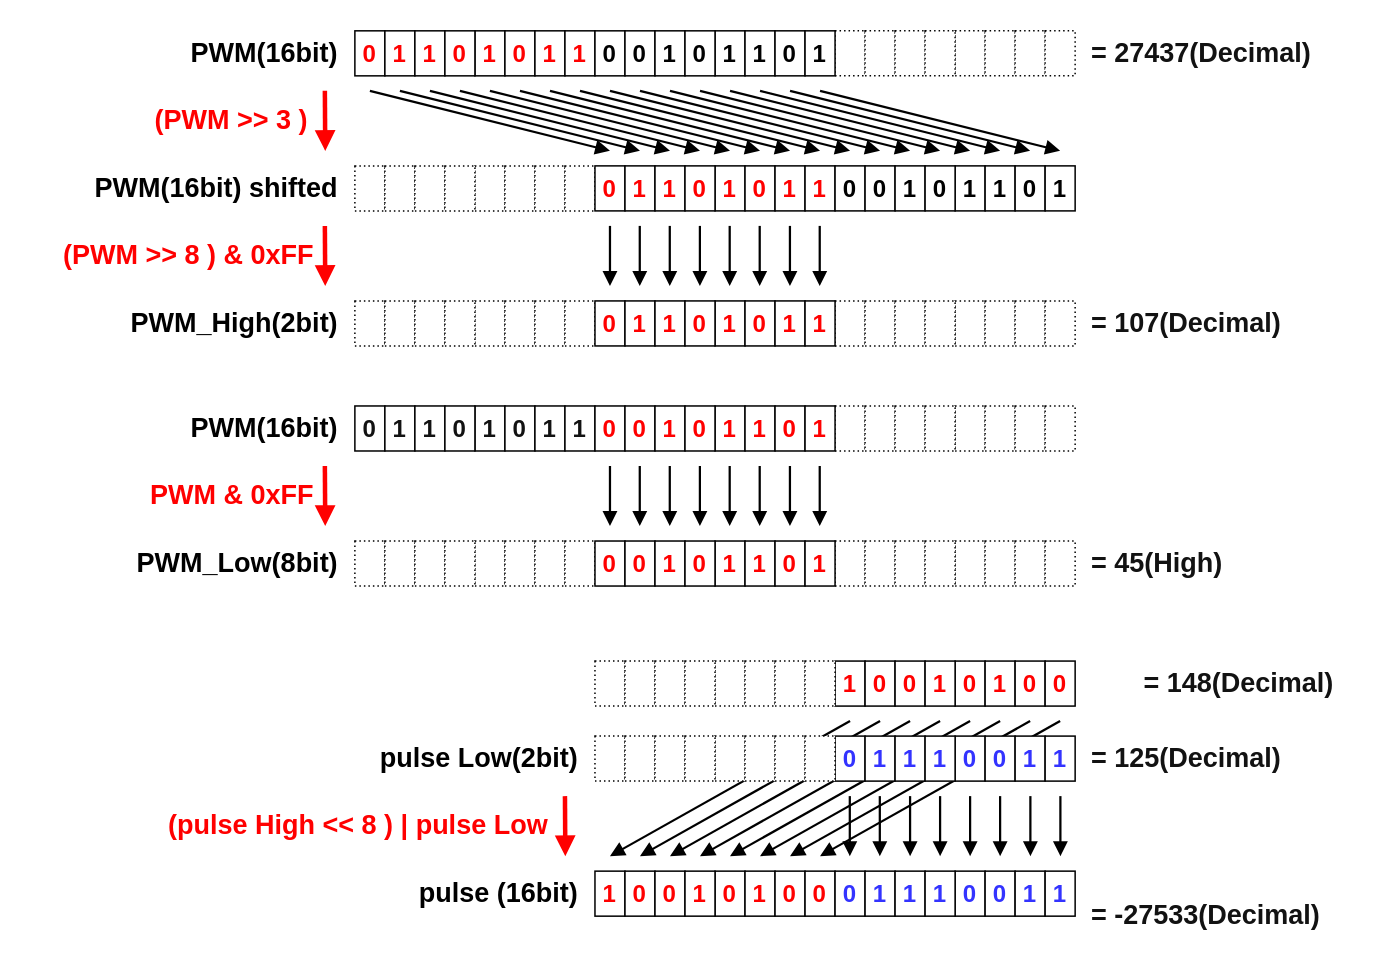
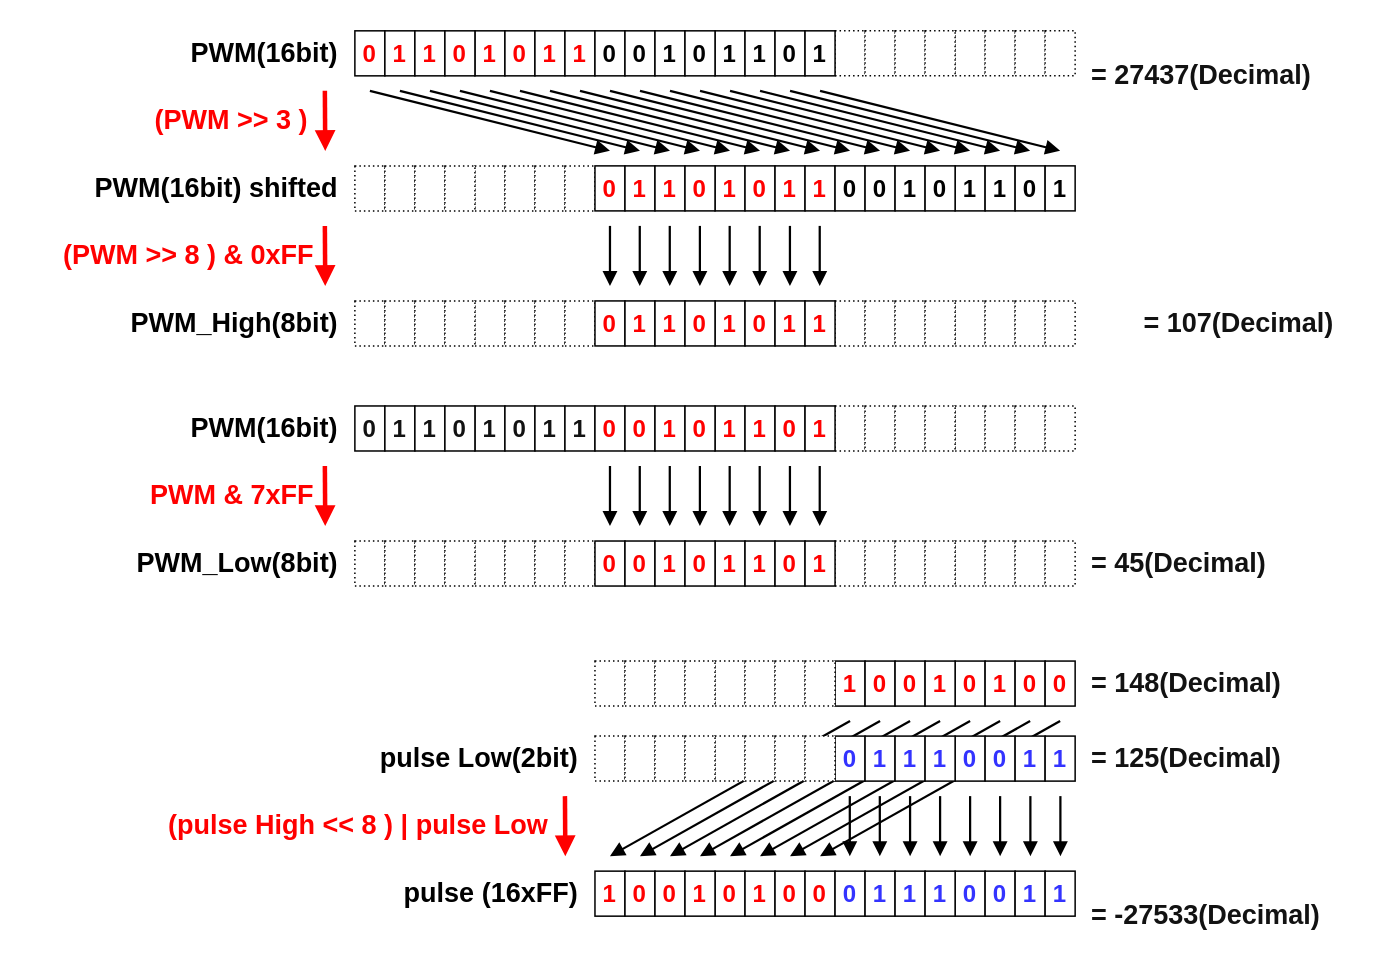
node "= 27437(Decimal)": moved (1208, 53) -> (1208, 76)
node "PWM_High(2bit)": label "PWM_High(2bit)" -> "PWM_High(8bit)"
node "= 107(Decimal)": moved (1193, 323) -> (1246, 323)
node "PWM & 0xFF": label "PWM & 0xFF" -> "PWM & 7xFF"
node "= 45(High)": label "= 45(High)" -> "= 45(Decimal)"
node "= 148(Decimal)": moved (1246, 683) -> (1193, 683)
node "pulse (16bit)": label "pulse (16bit)" -> "pulse (16xFF)"
